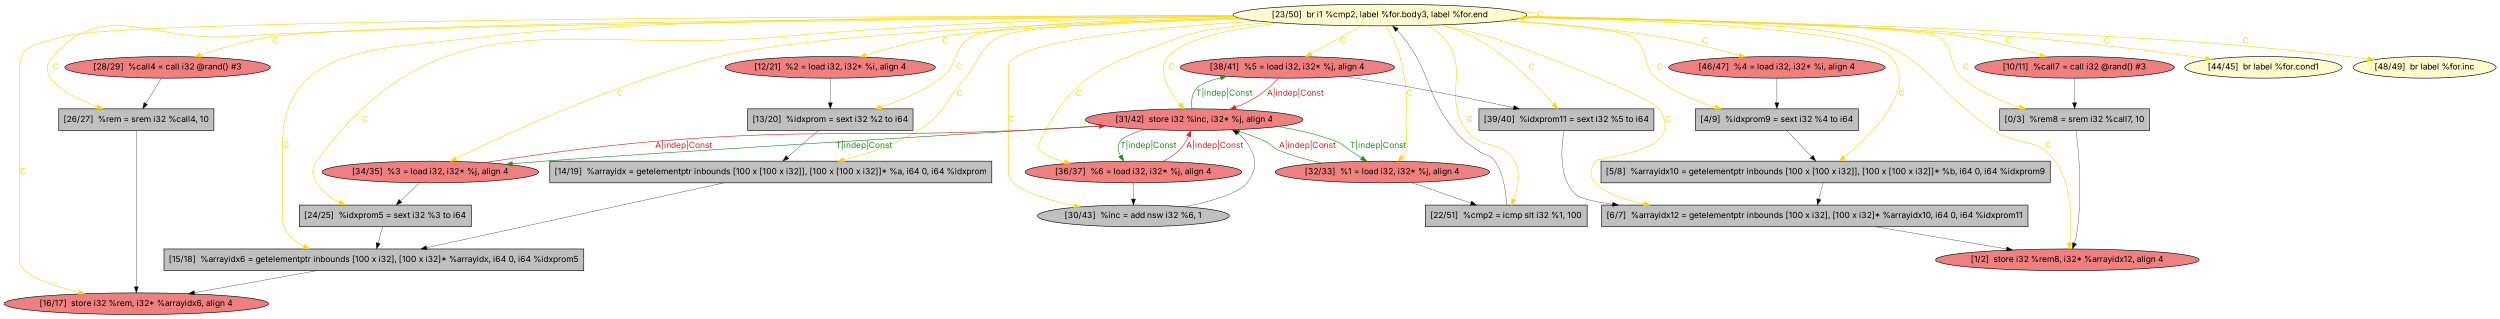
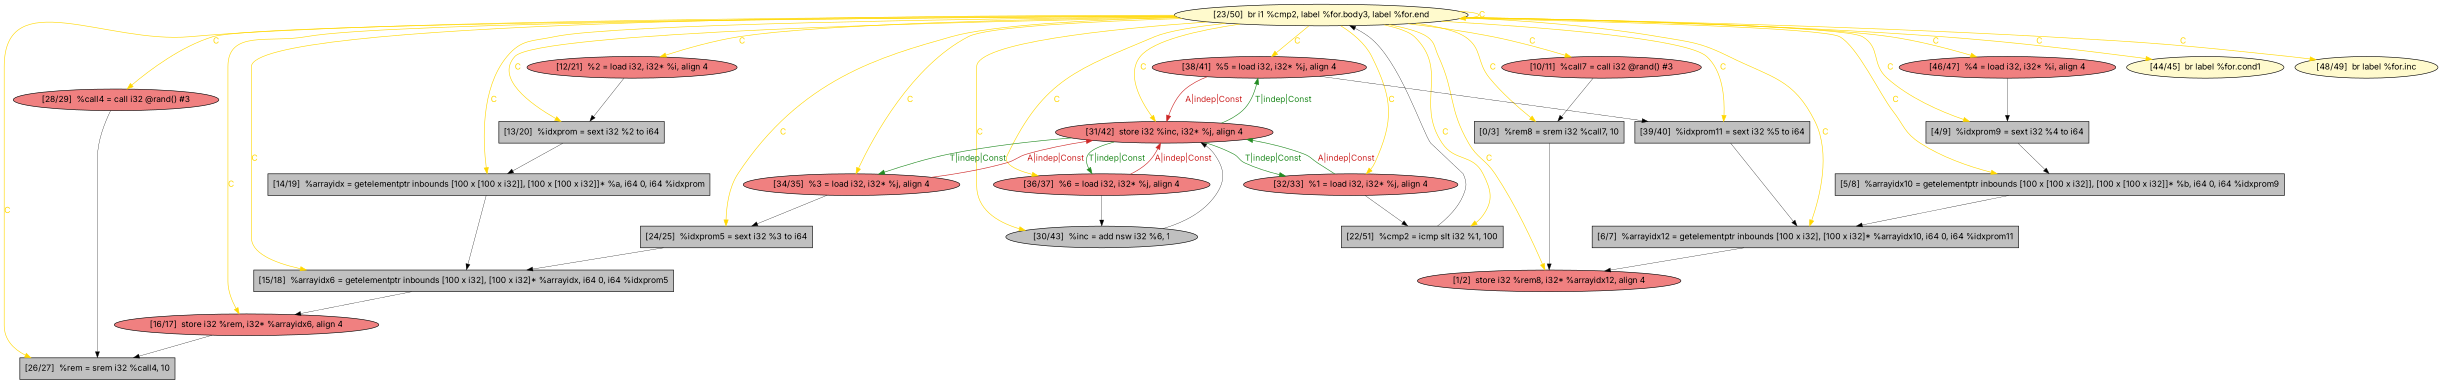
edge "[26/27]  %rem = srem i32 %call4, 10" -> "[16/17]  store i32 %rem, i32* %arrayidx6, align 4": reversed
